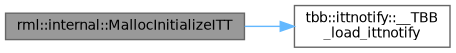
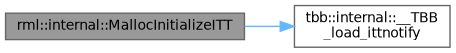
node "tbb::ittnotify::__TBB _load_ittnotify": label "tbb::ittnotify::__TBB _load_ittnotify" -> "tbb::internal::__TBB _load_ittnotify"
